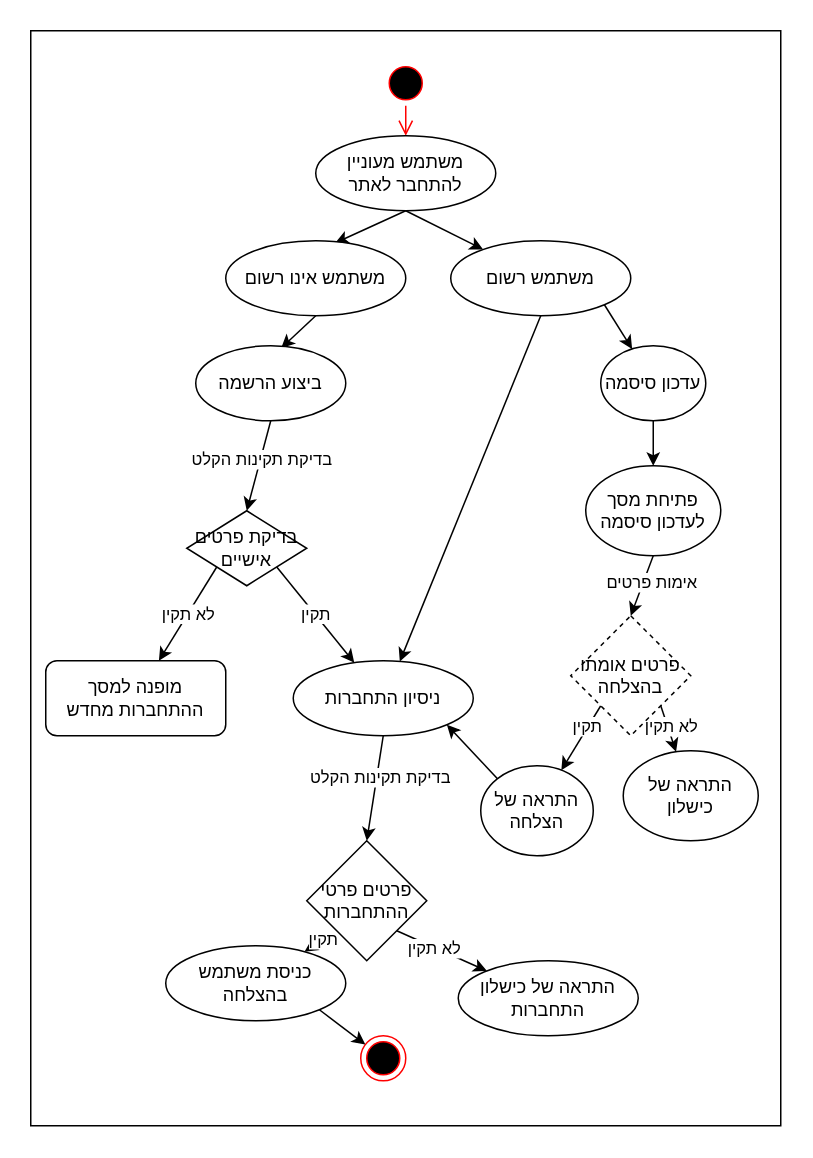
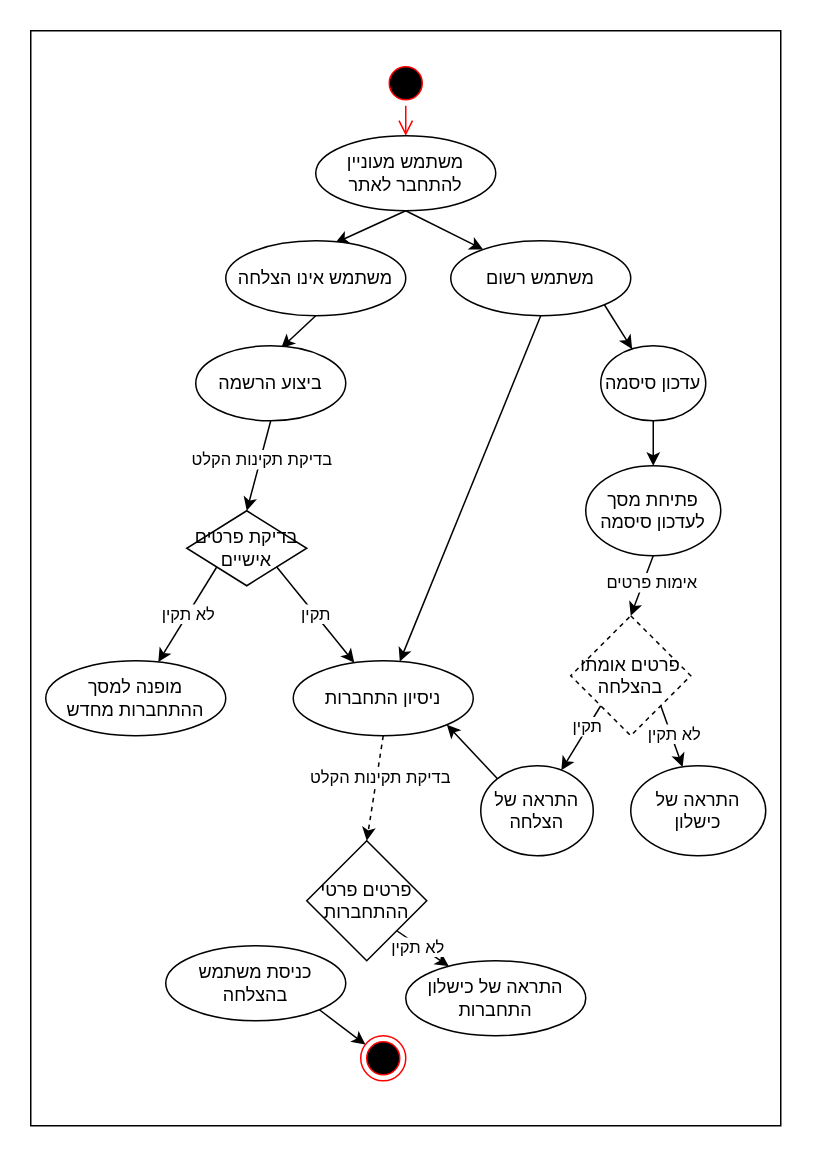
node "משתמש אינו רשום": label "משתמש אינו רשום" -> "משתמש אינו הצלחה"
node "מופנה למסך ההתחברות מחדש": shape rounded rectangle -> ellipse
node "התראה של כישלון": moved (691, 796) -> (698, 811)
edge "ניסיון התחברות" -> "פרטים פרטי ההתחברות": style solid -> dashed
edge "פרטים פרטי ההתחברות" -> "כניסת משתמש בהצלחה": removed, label "תקין"
node "התראה של כישלון התחברות": moved (548, 998) -> (496, 998)
